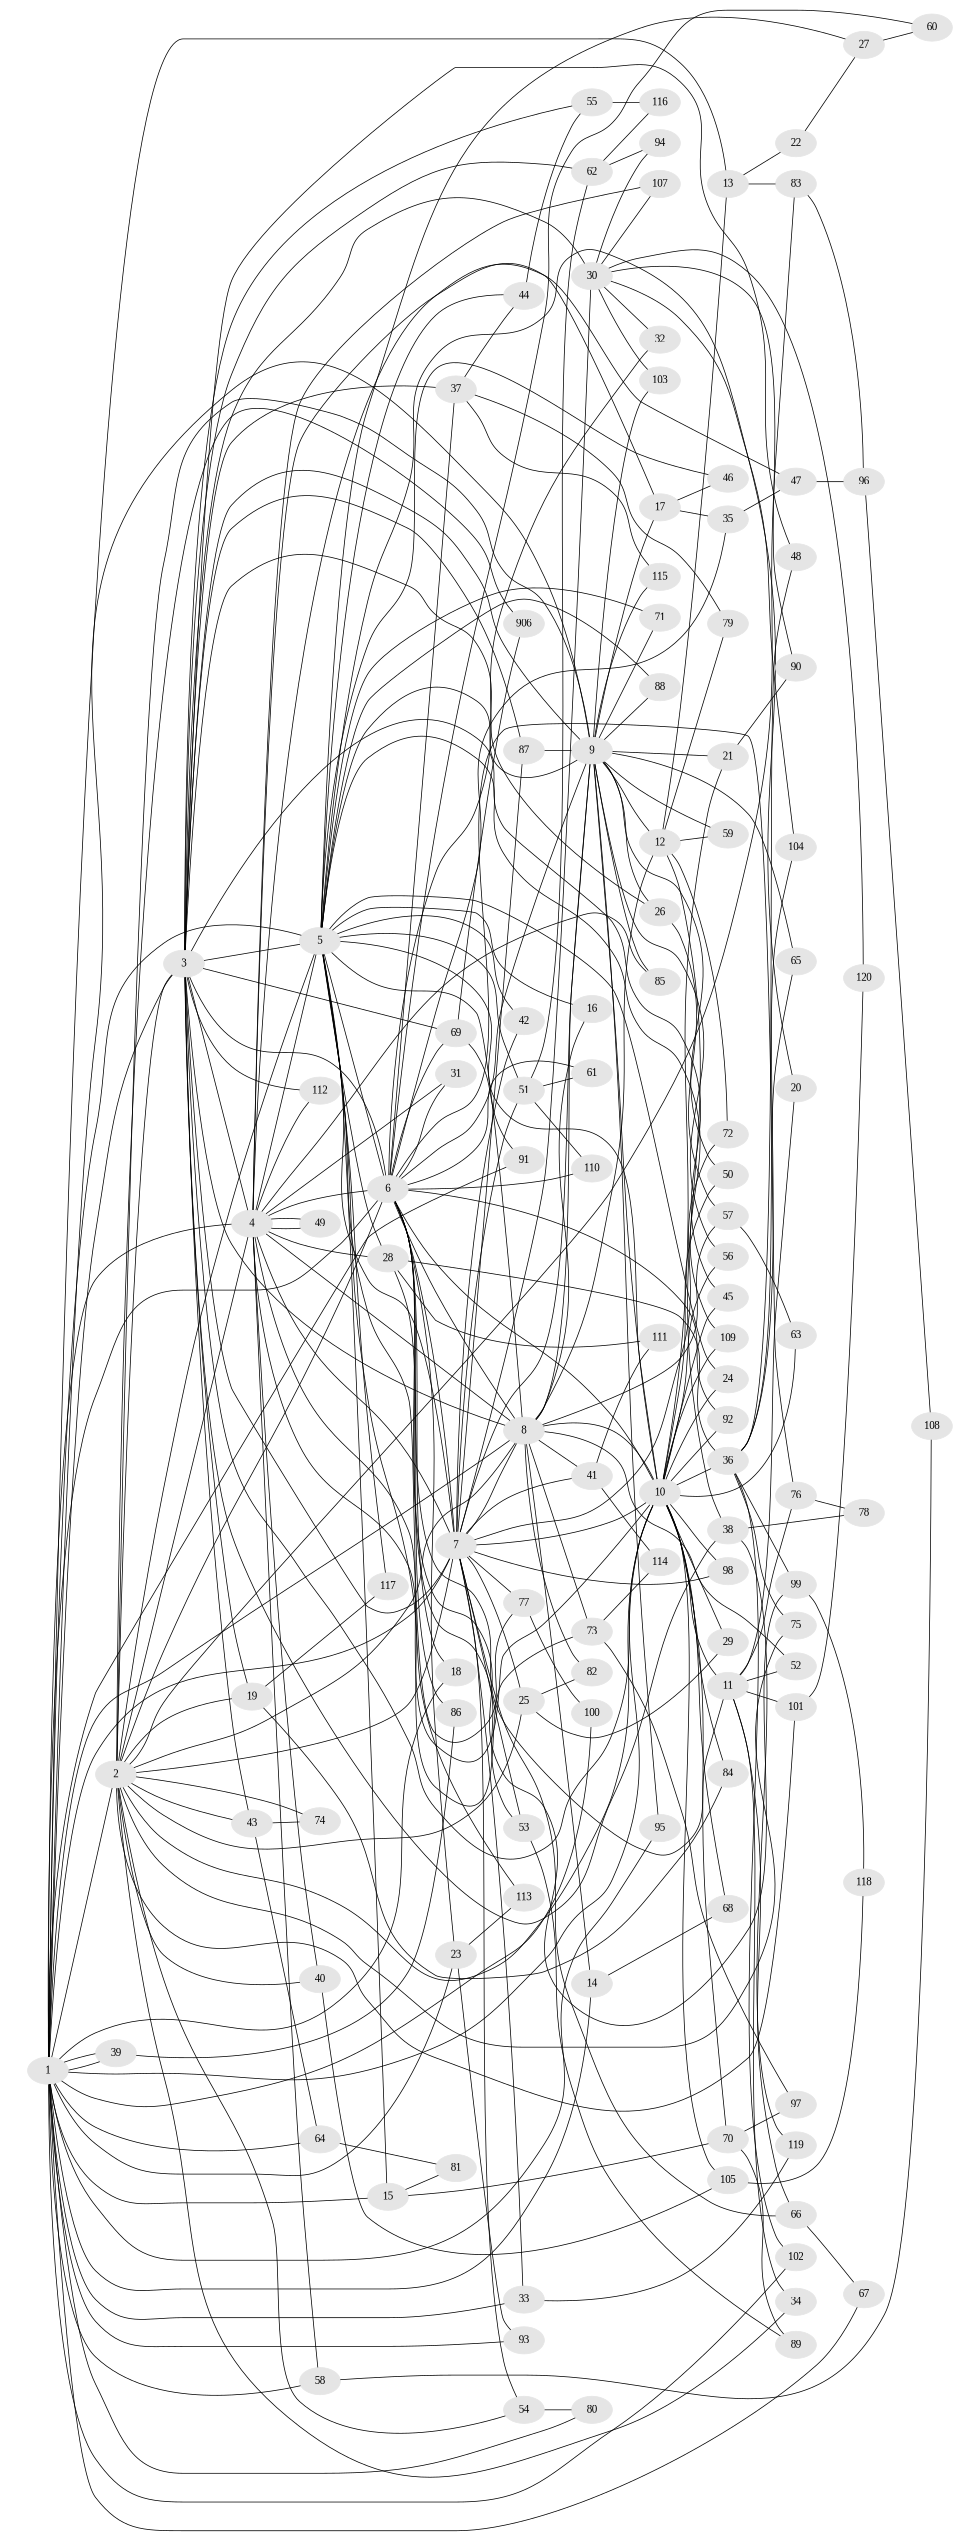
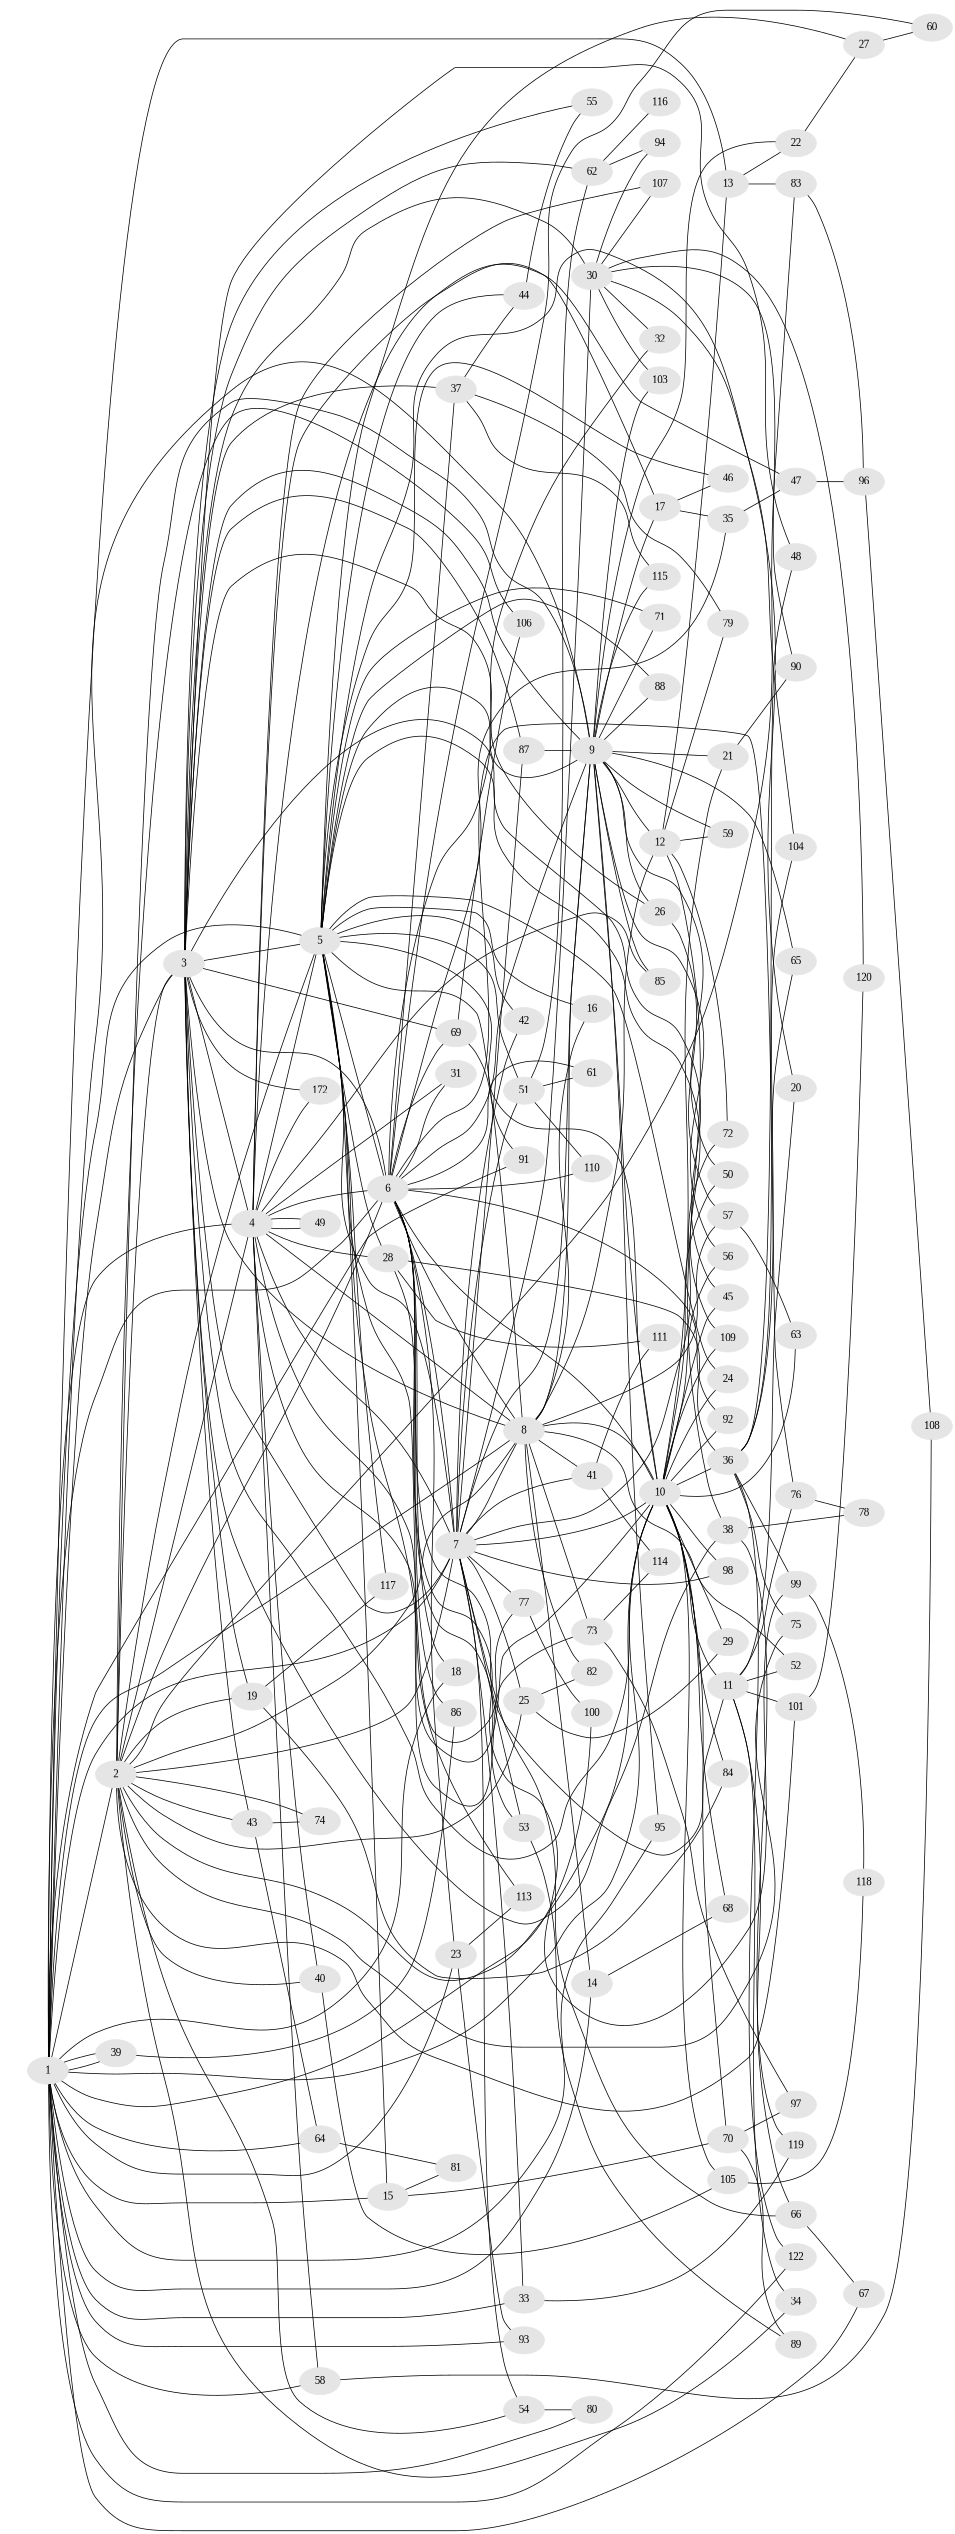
edge "55" -- "116": removed
edge "22" -- "9": added
node "906": label "906" -> "106"
node "112": label "112" -> "172"
node "102": label "102" -> "122"
